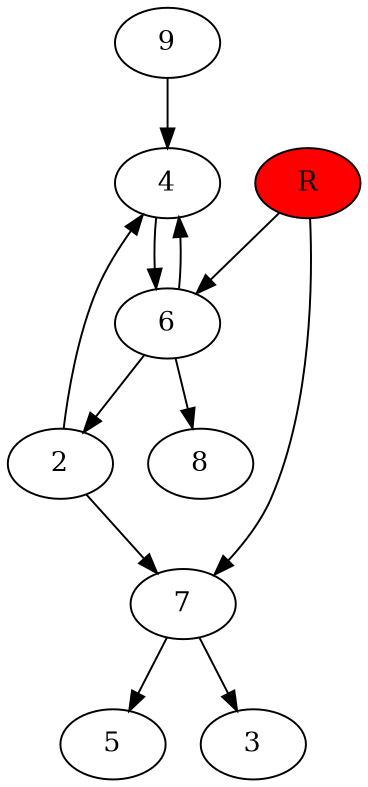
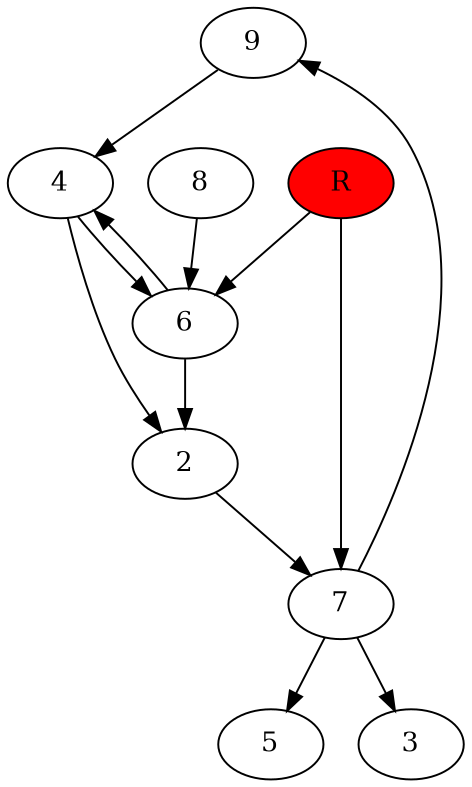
edge "7" -> "9": added
edge "2" -> "4": reversed
edge "6" -> "8": reversed
